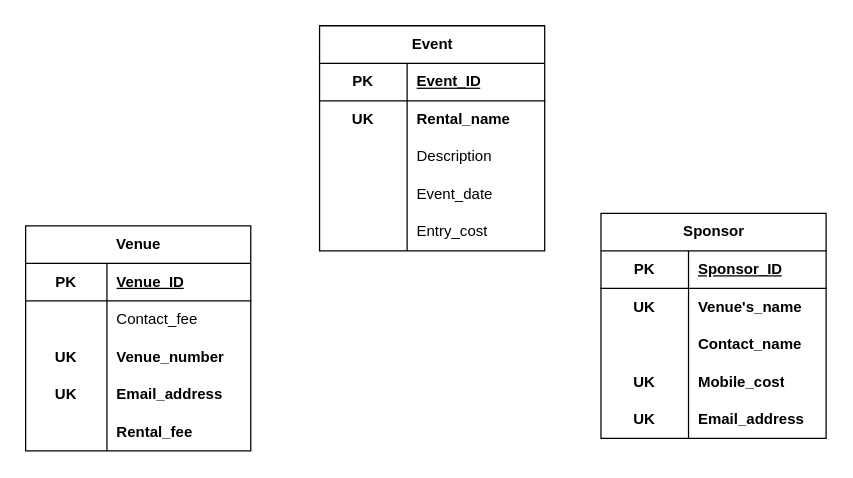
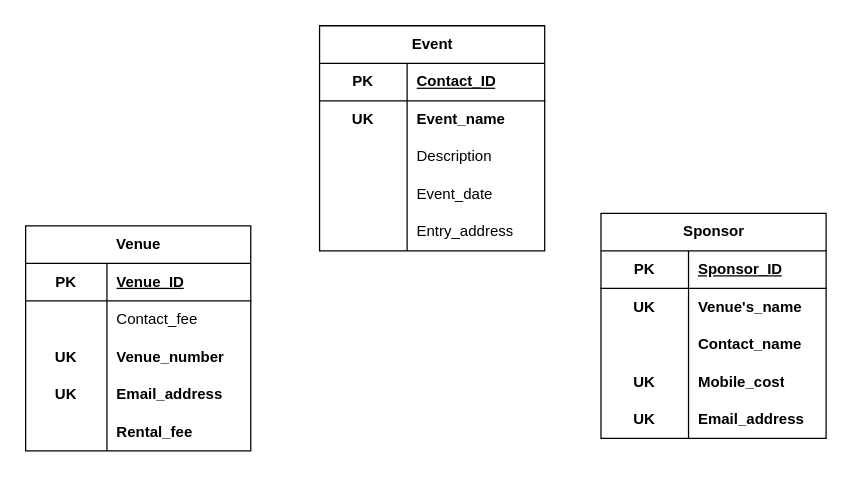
node "Event_ID": label "Event_ID" -> "Contact_ID"
node "Rental_name": label "Rental_name" -> "Event_name"
node "Entry_cost": label "Entry_cost" -> "Entry_address"
